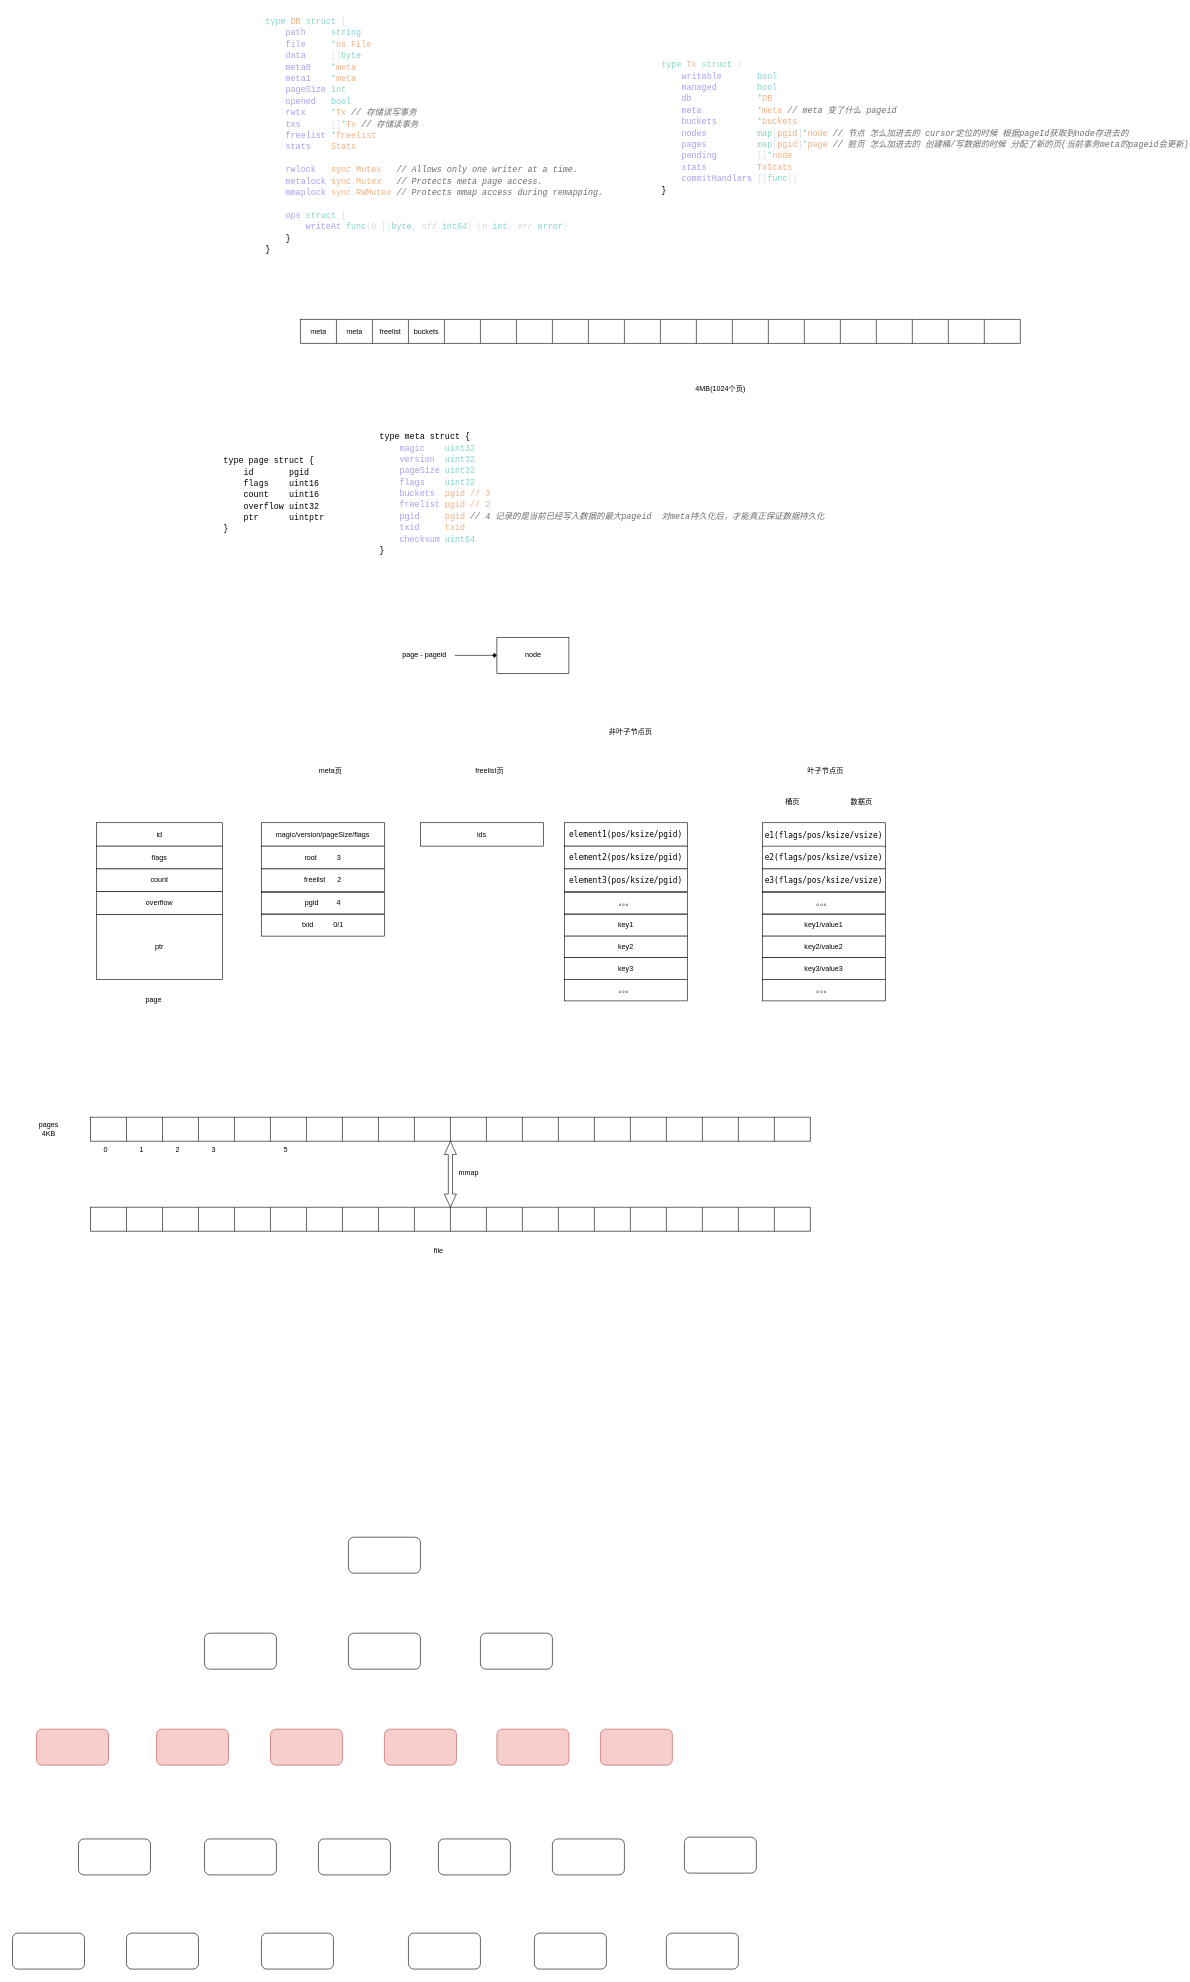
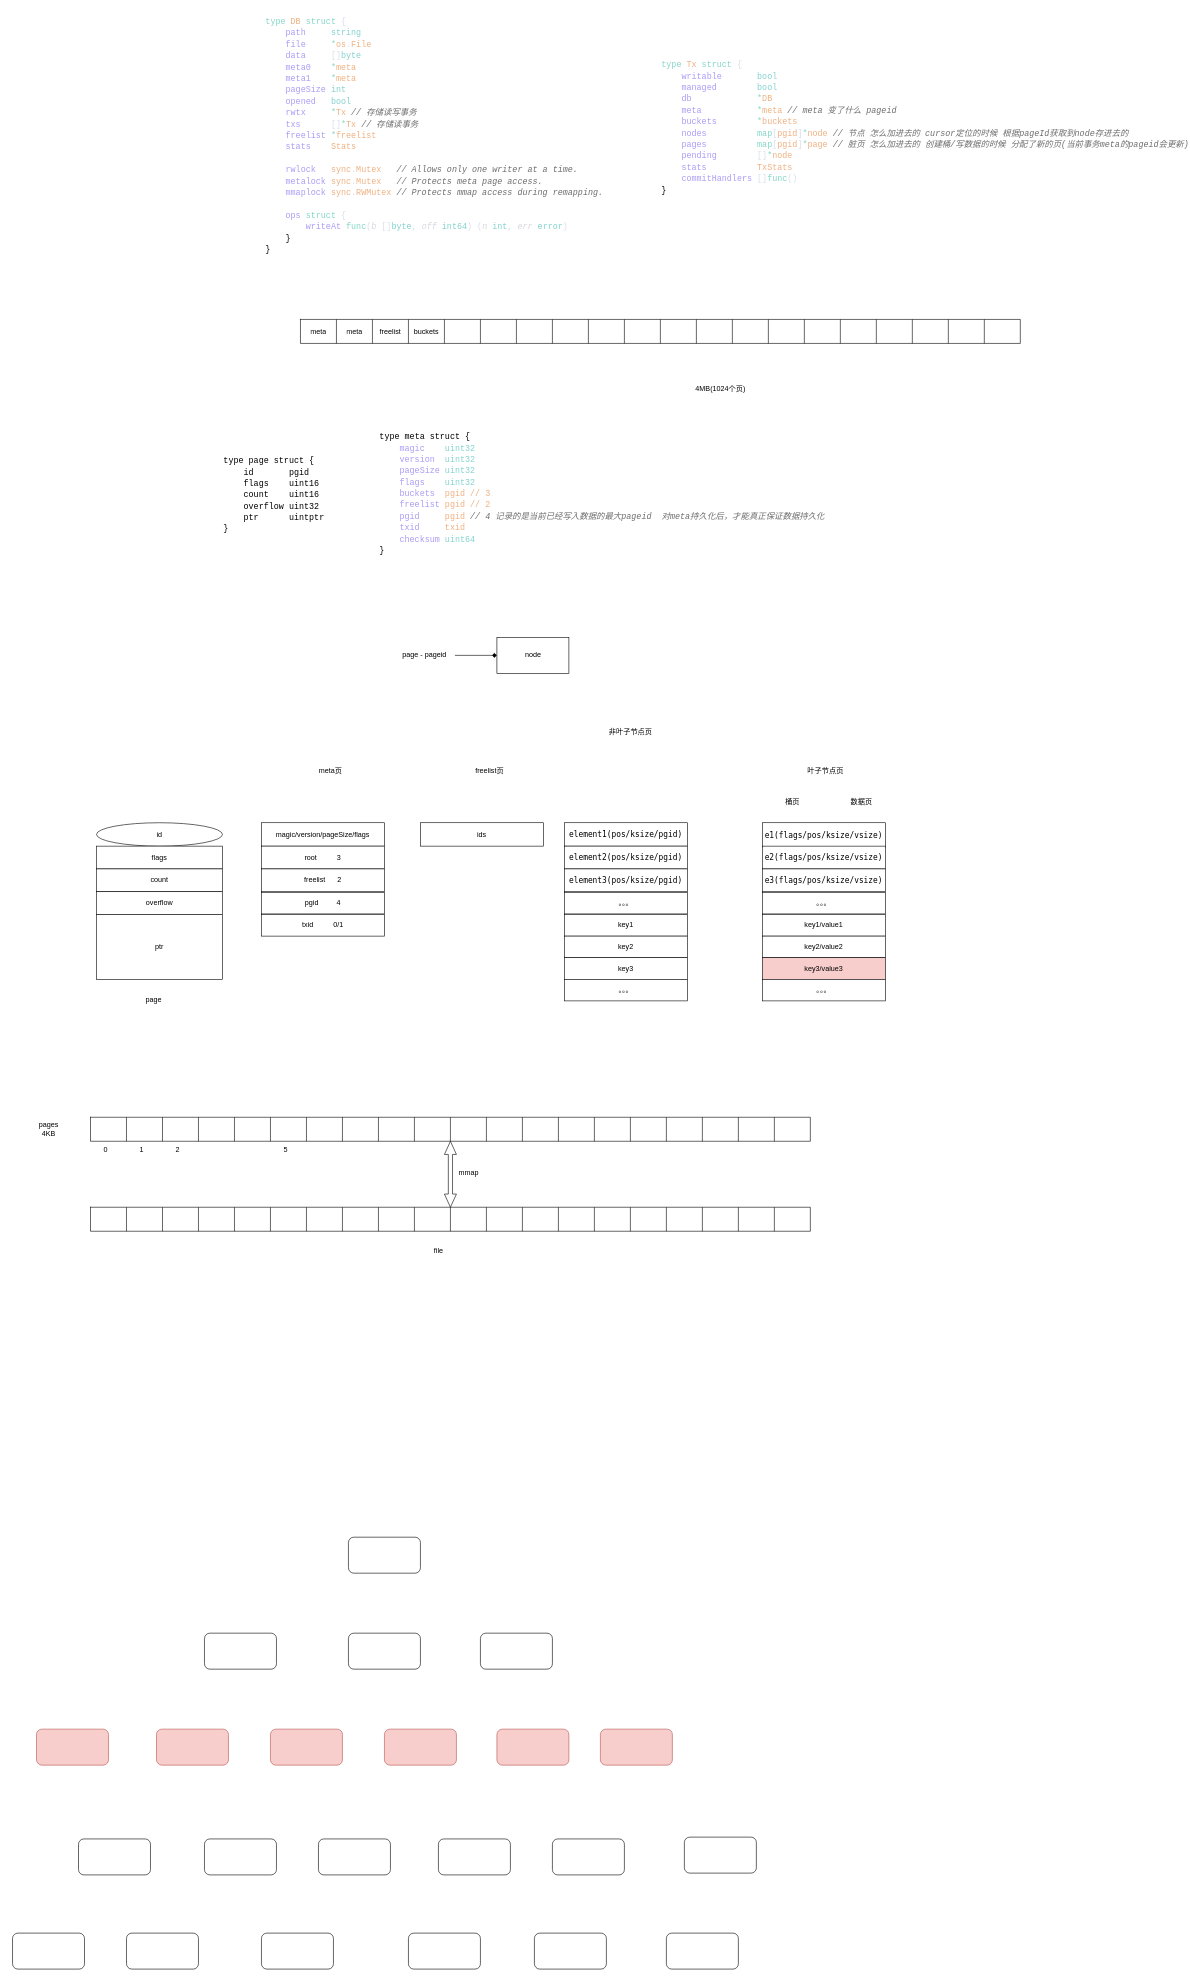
node "id": shape rectangle -> ellipse
node "key3/value3": fillcolor #ffffff -> #f8cecc
node "3": removed
